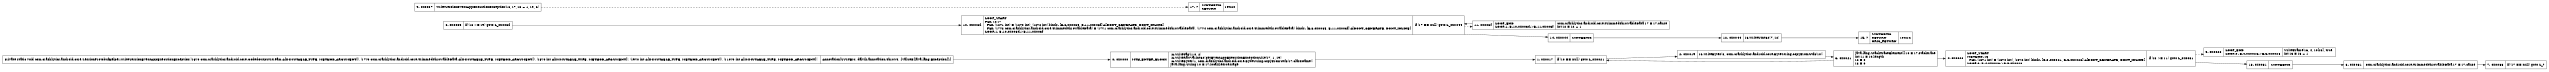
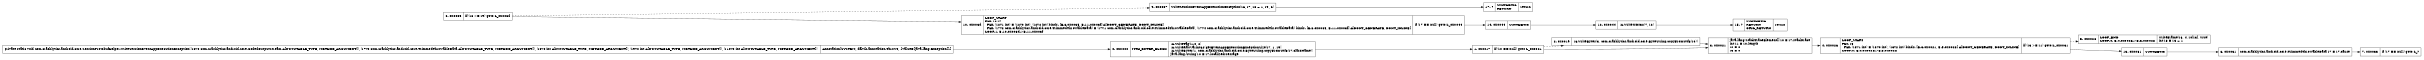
edge "9: 0x0037" -> "17: ?": style dashed -> solid
edge "8: 0x0035" -> "9: 0x0037": added
node "11: 0x003f": removed
node "4: 0x0026": text "METHOD: r3" -> "PHI: r3"
edge "1: 0x0017" -> "2: 0x0019": style solid -> dashed
edge "3: 0x0021" -> "1: 0x0017": reversed
